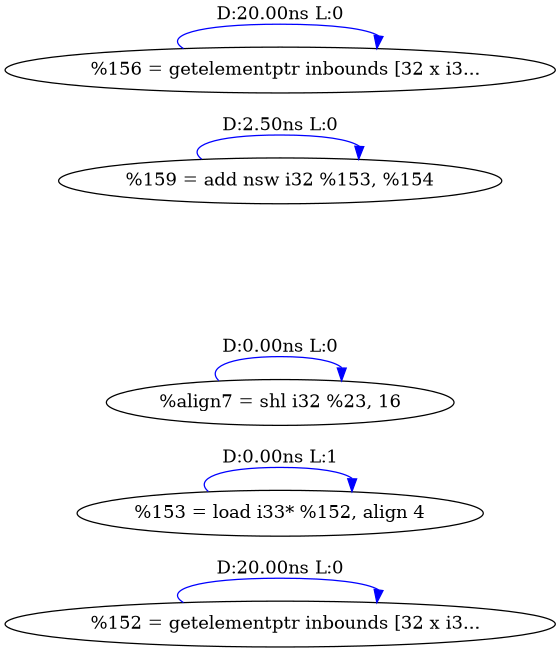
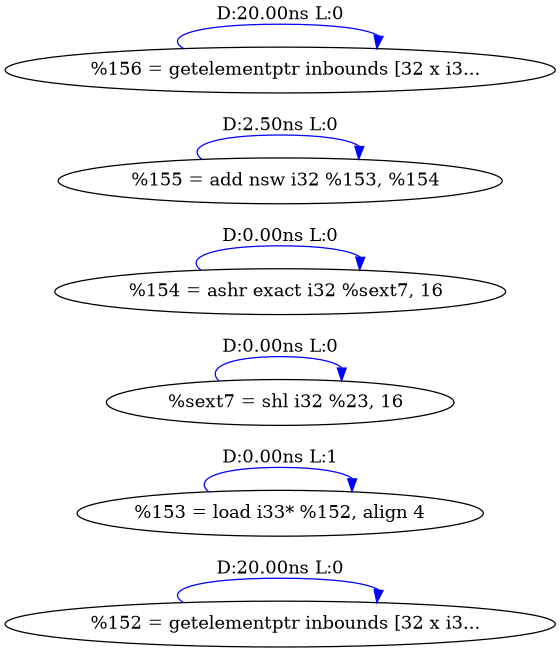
node "%159 = add nsw i32 %153, %154": label "%159 = add nsw i32 %153, %154" -> "%155 = add nsw i32 %153, %154"
node "%154 = ashr exact i32 %sext7, 16": added
node "%align7 = shl i32 %23, 16": label "%align7 = shl i32 %23, 16" -> "%sext7 = shl i32 %23, 16"
